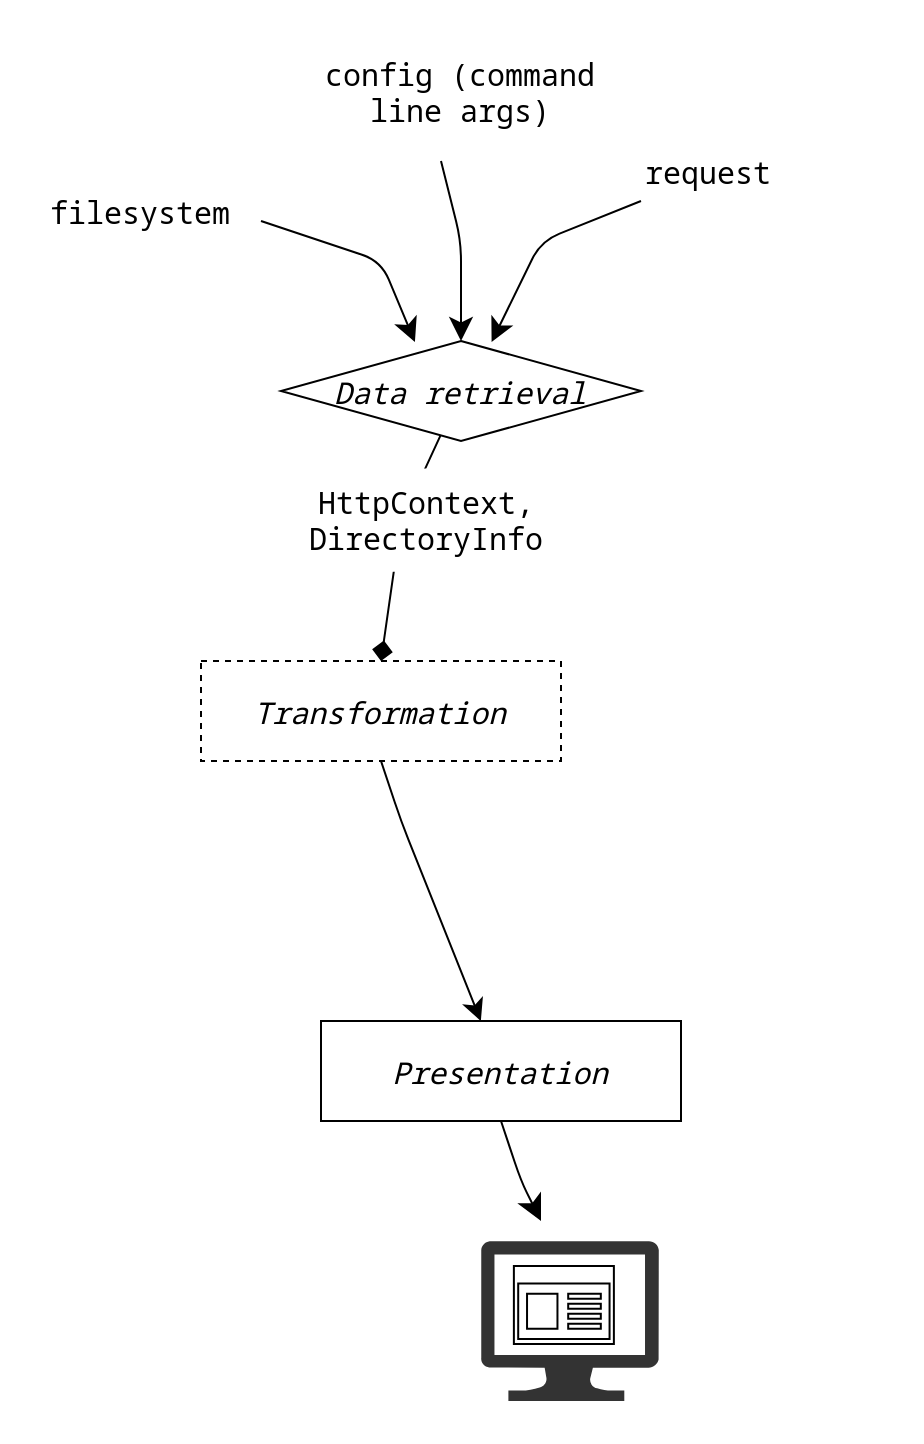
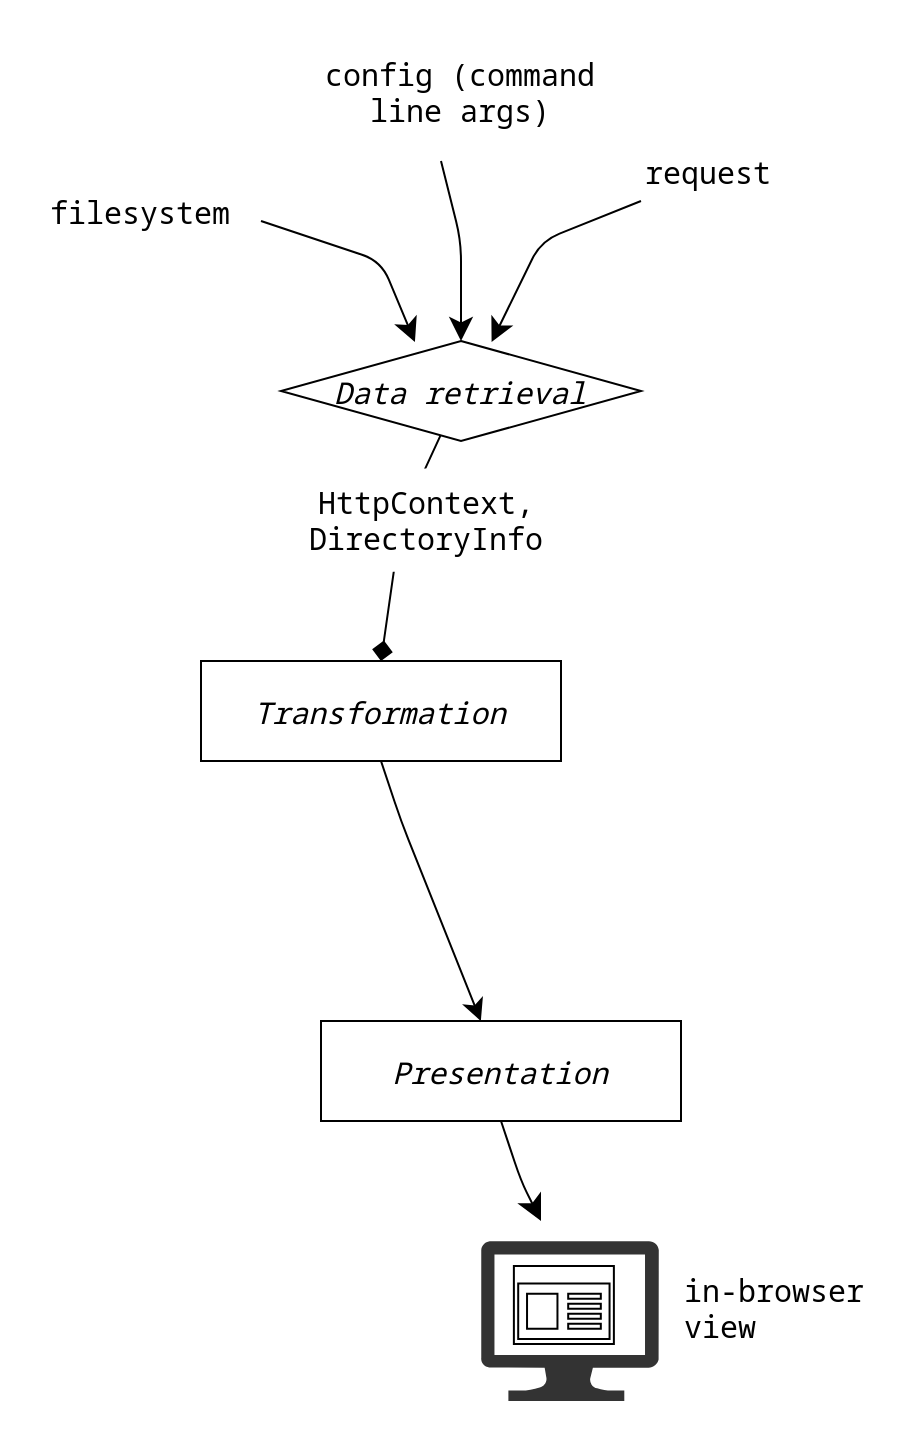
node "Transformation": style dashed -> solid
node "in-browser view": added
